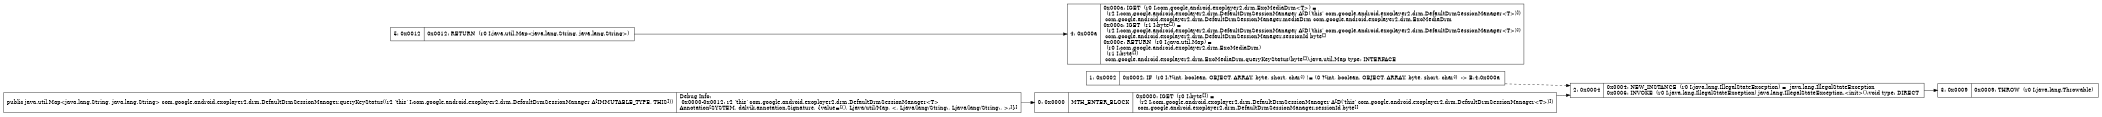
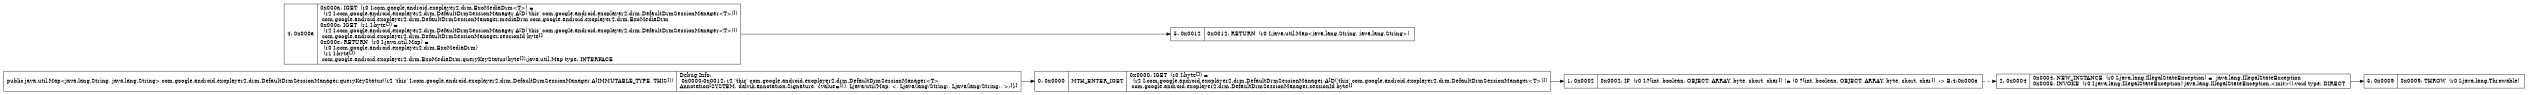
edge "5: 0x0012" -> "4: 0x000a": reversed
edge "0: 0x0000" -> "2: 0x0004": now "0: 0x0000" -> "1: 0x0002"
node "0: 0x0000": text "MTH_ENTER_BLOCK" -> "MTH_ENTER_IGET"
